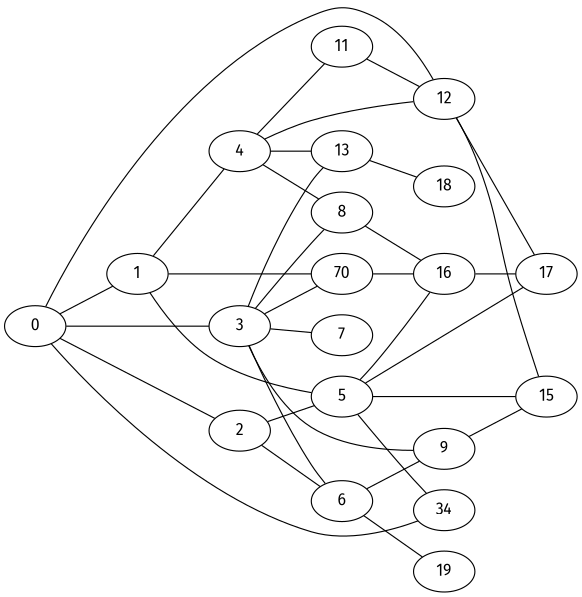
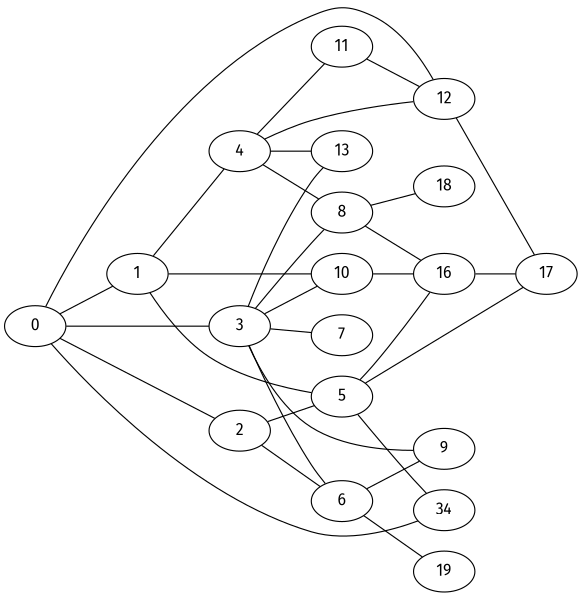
edge "13" -- "18": now "8" -- "18"
node "70": label "70" -> "10"
node "15": removed
